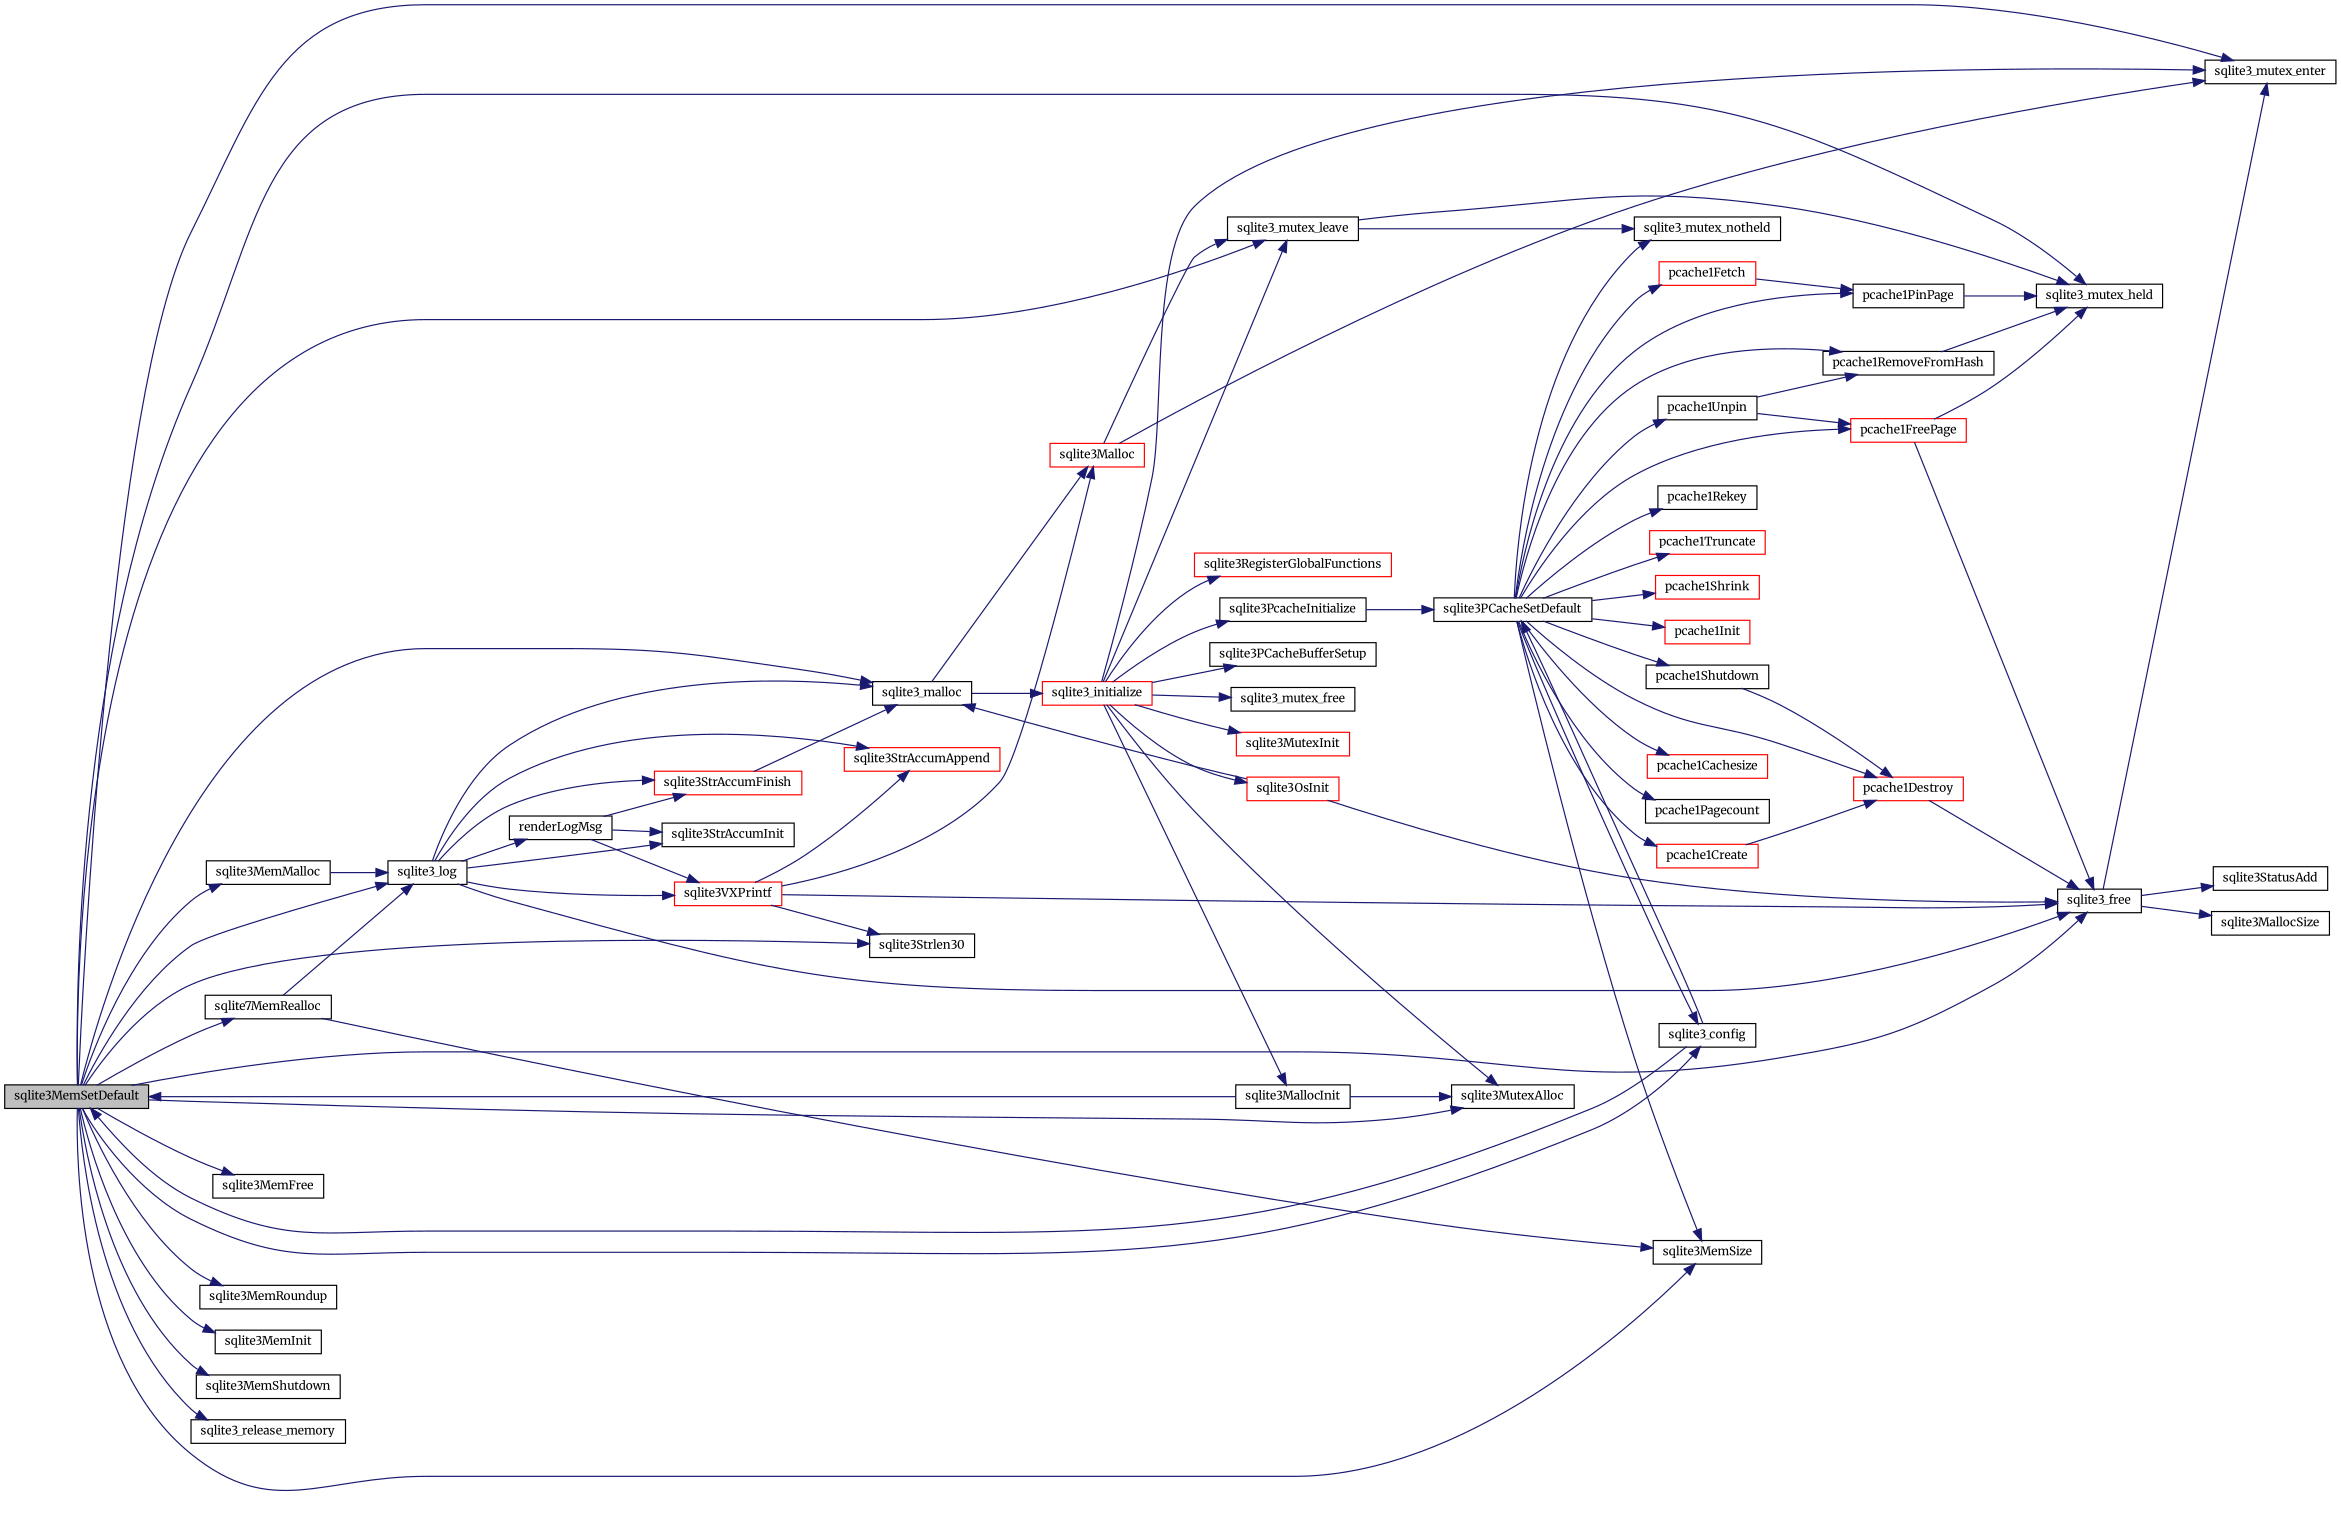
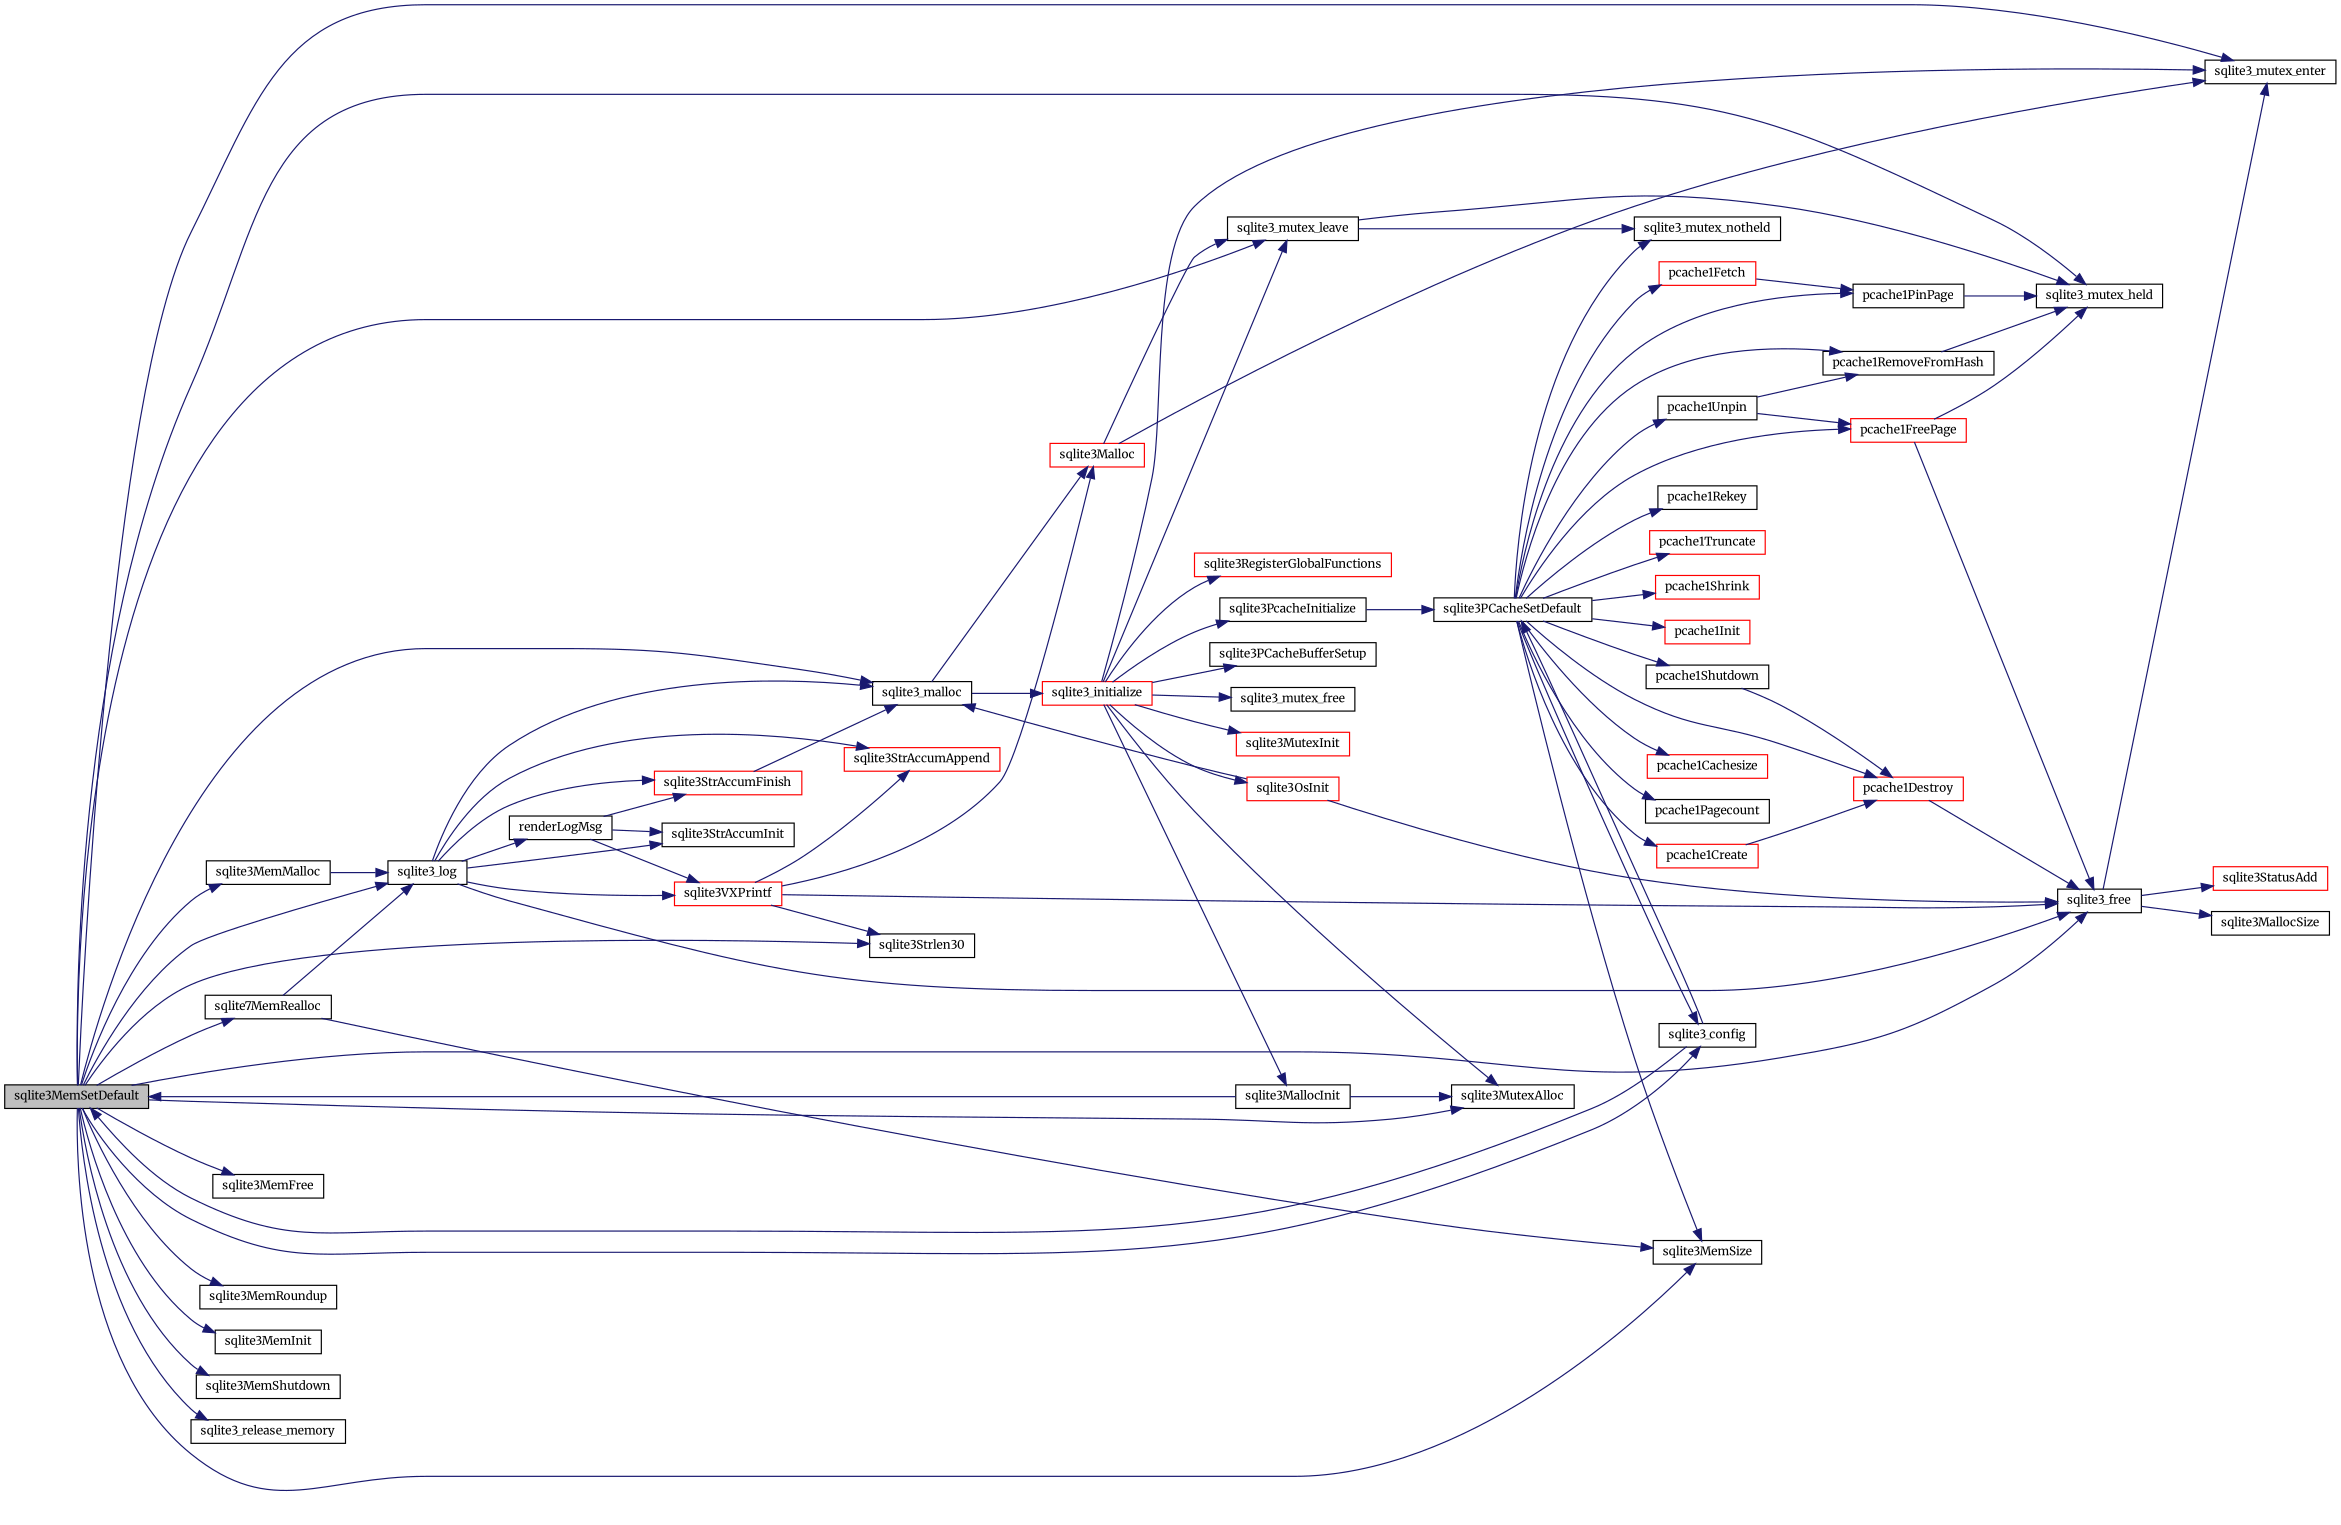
node "sqlite3StatusAdd": color black -> red
